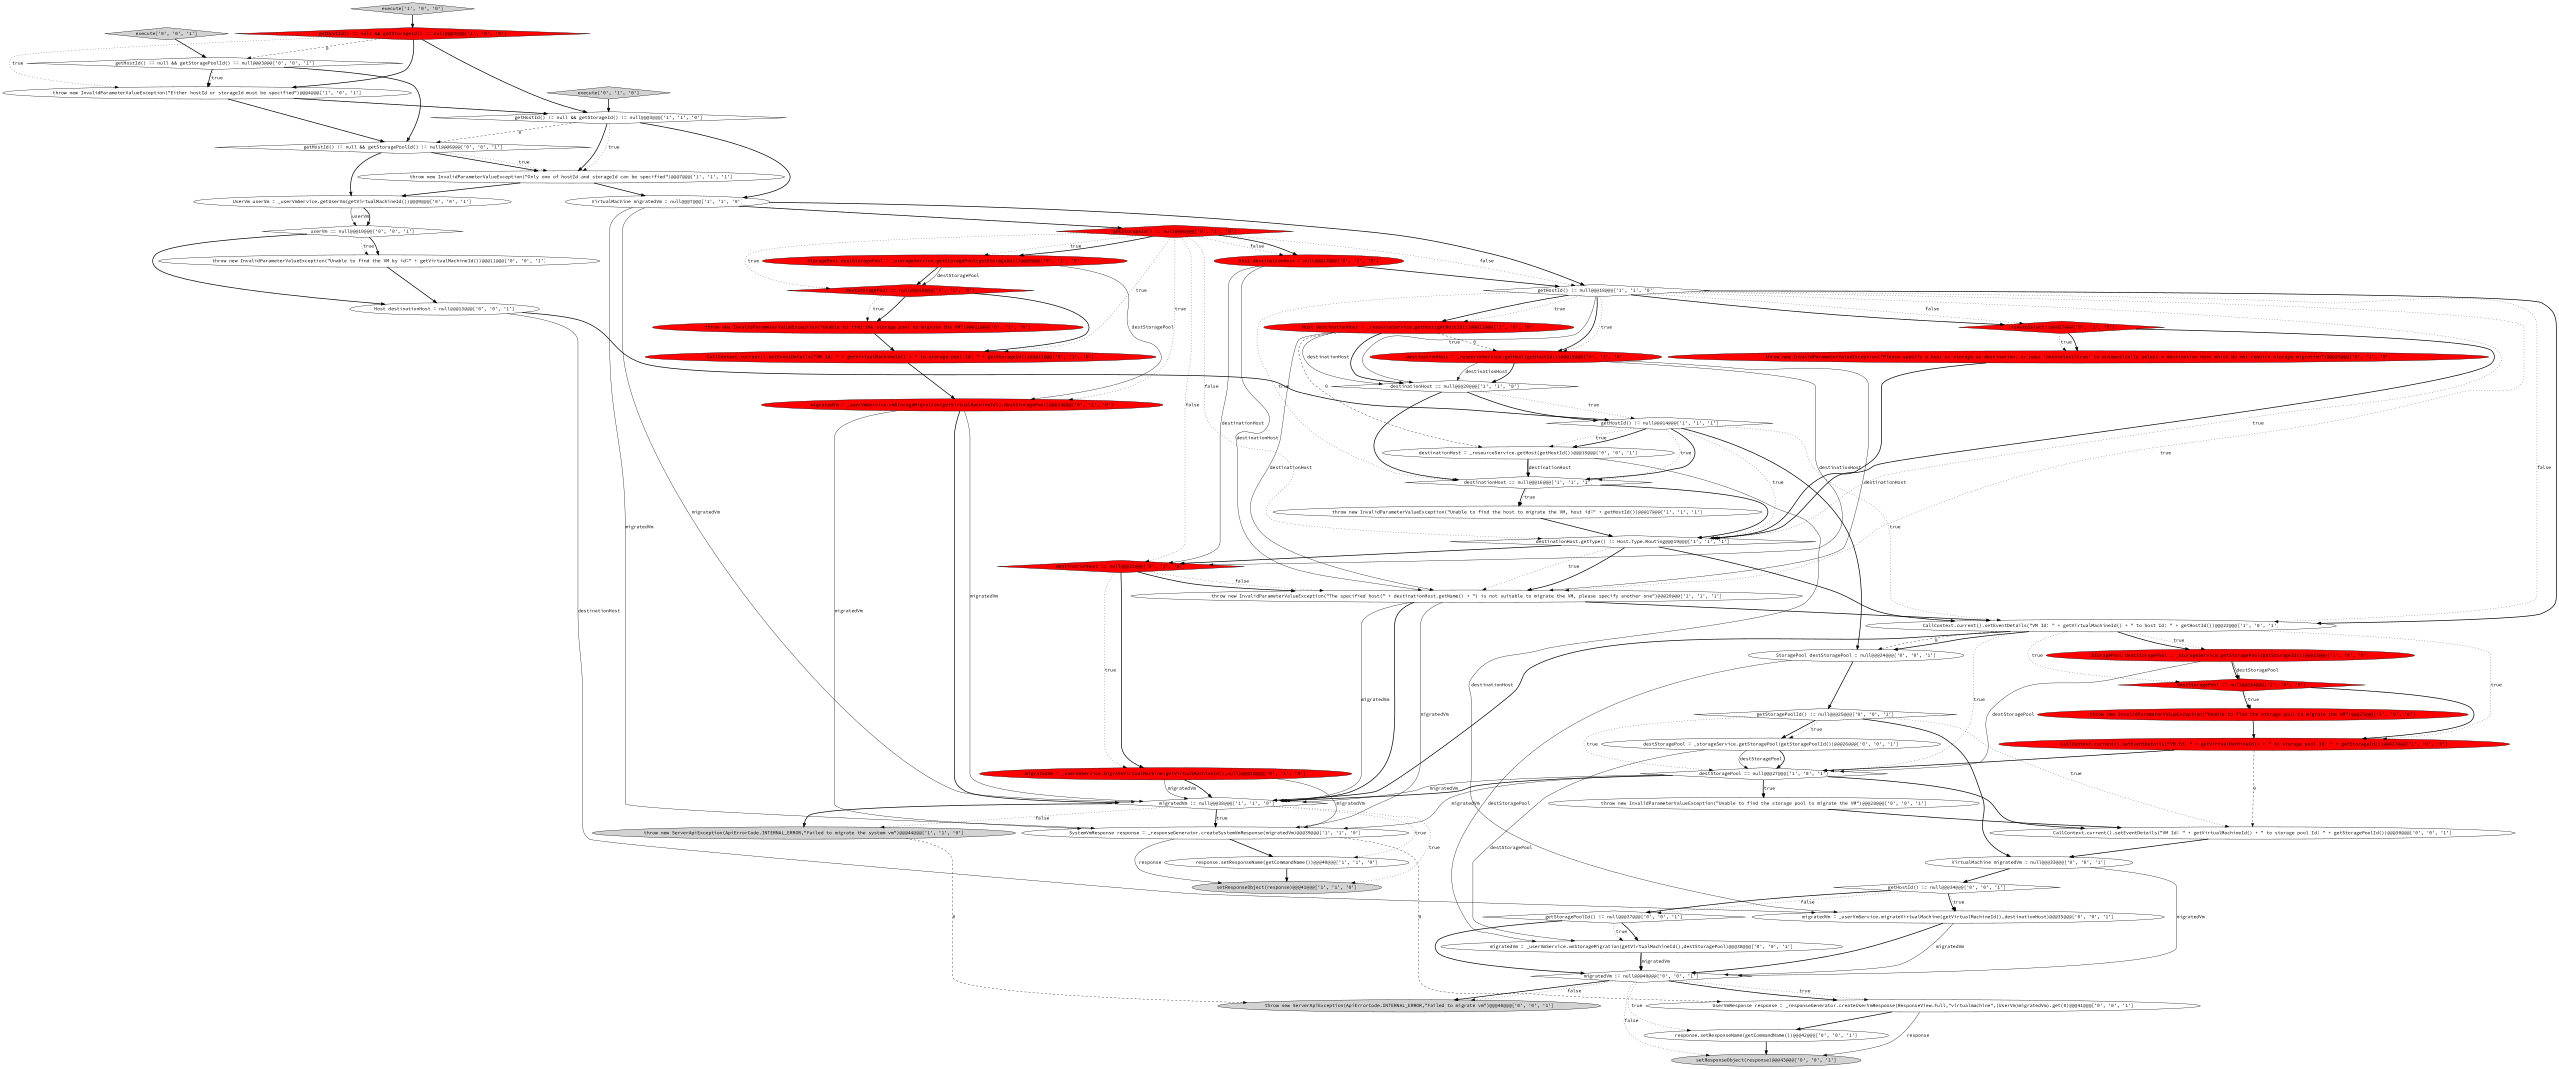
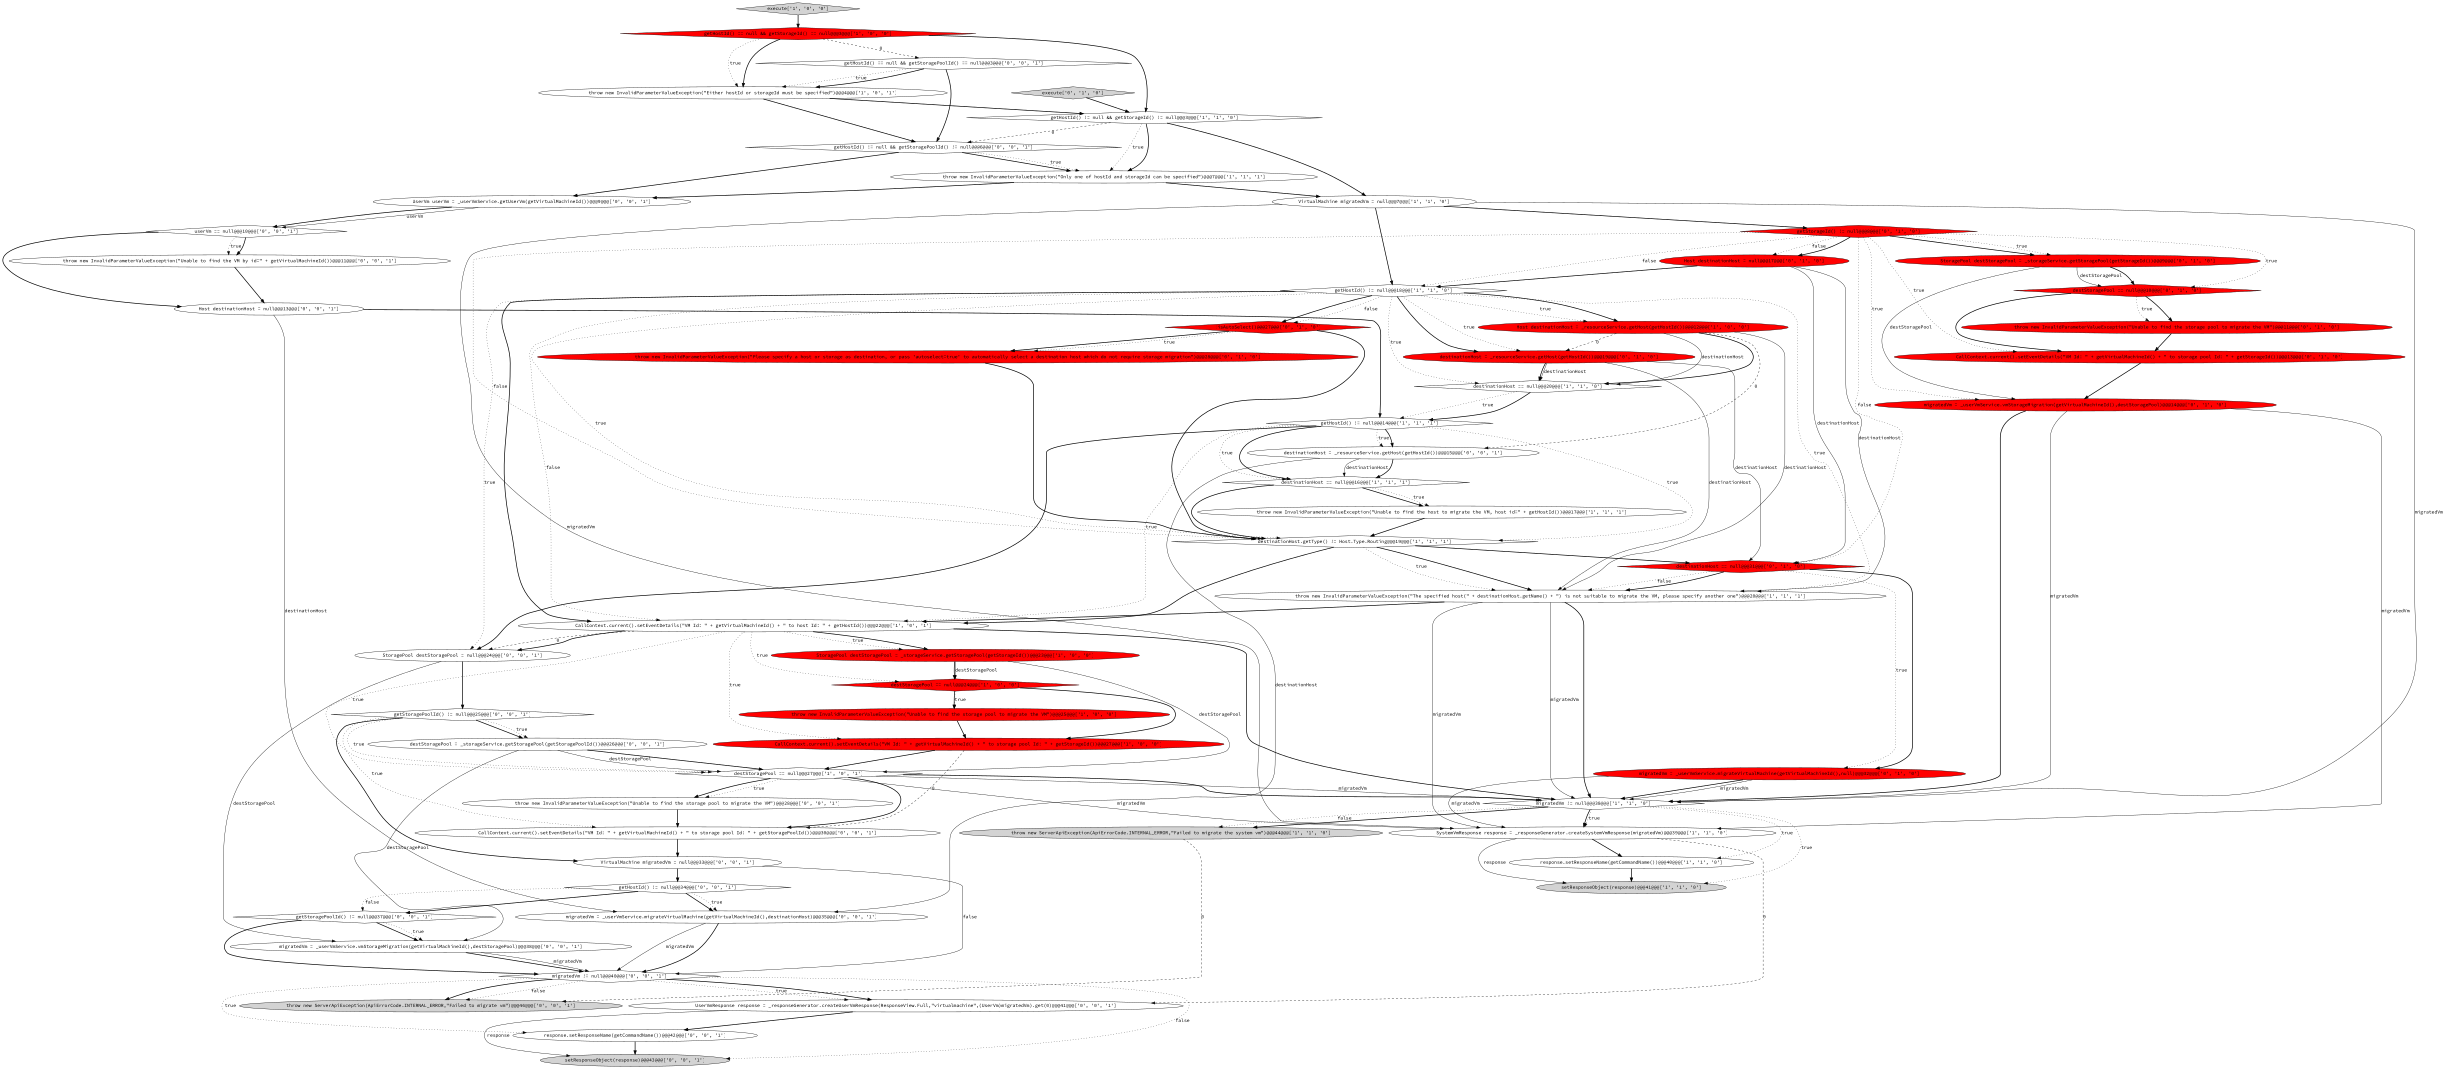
node "execute['0', '0', '1']": removed
edge "getHostId() != null@@@18@@@['1', '1', '0']" -> "destinationHost == null@@@16@@@['1', '1', '1']": now "getHostId() != null@@@18@@@['1', '1', '0']" -> "StoragePool destStoragePool = null@@@24@@@['0', '0', '1']"
edge "getHostId() != null@@@18@@@['1', '1', '0']" -> "destinationHost == null@@@20@@@['1', '1', '0']": style solid -> dotted
edge "destinationHost == null@@@20@@@['1', '1', '0']" -> "destinationHost == null@@@16@@@['1', '1', '1']": removed
edge "VirtualMachine migratedVm = null@@@33@@@['0', '0', '1']" -> "migratedVm != null@@@40@@@['0', '0', '1']": label "migratedVm" -> "false"
